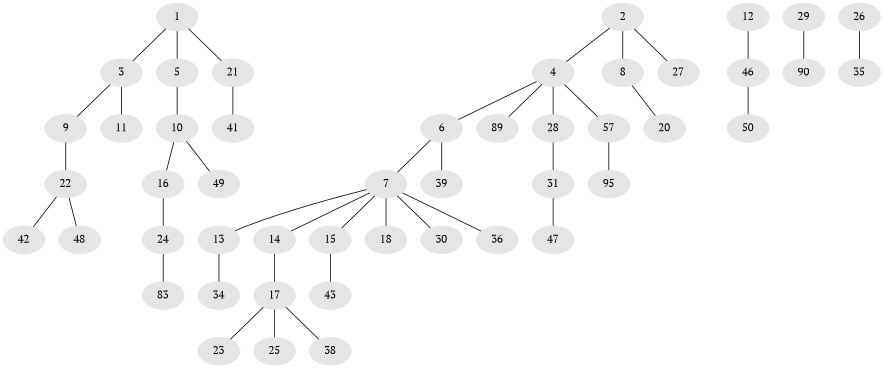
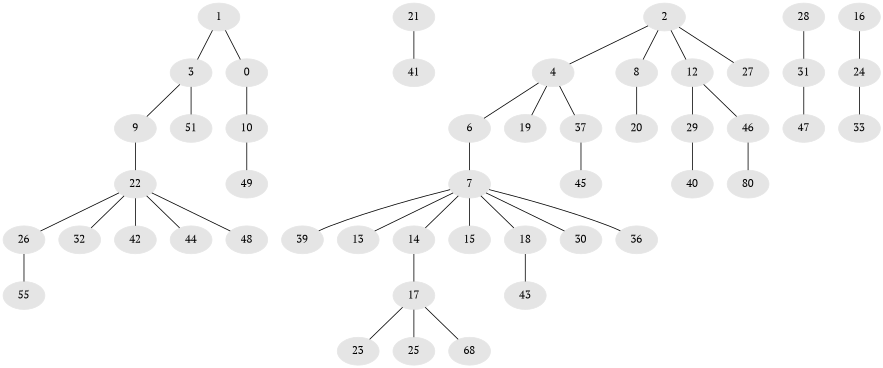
edge "1" -- "21": removed
edge "2" -- "12": added
node "5": label "5" -> "0"
node "90": label "90" -> "40"
node "35": label "35" -> "55"
edge "4" -- "28": removed
edge "12" -- "29": added
node "11": label "11" -> "51"
node "89": label "89" -> "19"
node "57": label "57" -> "37"
node "50": label "50" -> "80"
edge "10" -- "16": removed
edge "6" -- "39": now "7" -- "39"
node "95": label "95" -> "45"
edge "22" -- "26": added
node "32": added
node "44": added
edge "15" -- "43": now "18" -- "43"
node "83": label "83" -> "33"
node "34": removed
node "38": label "38" -> "68"
